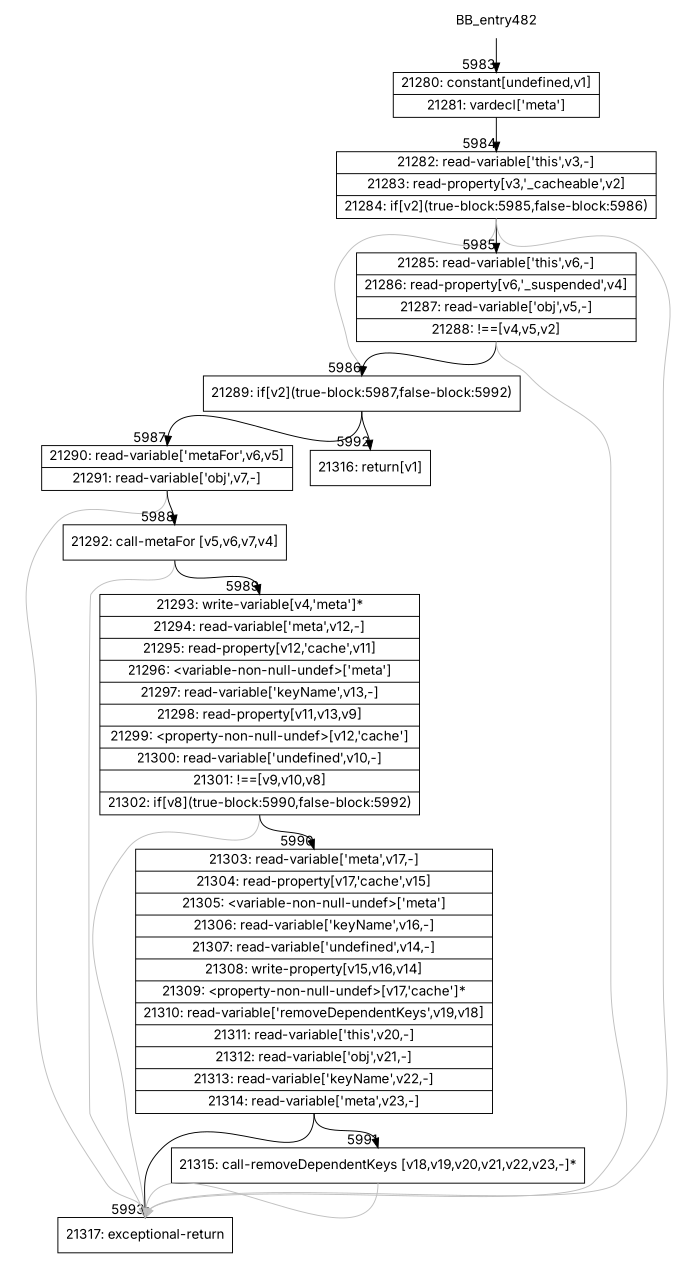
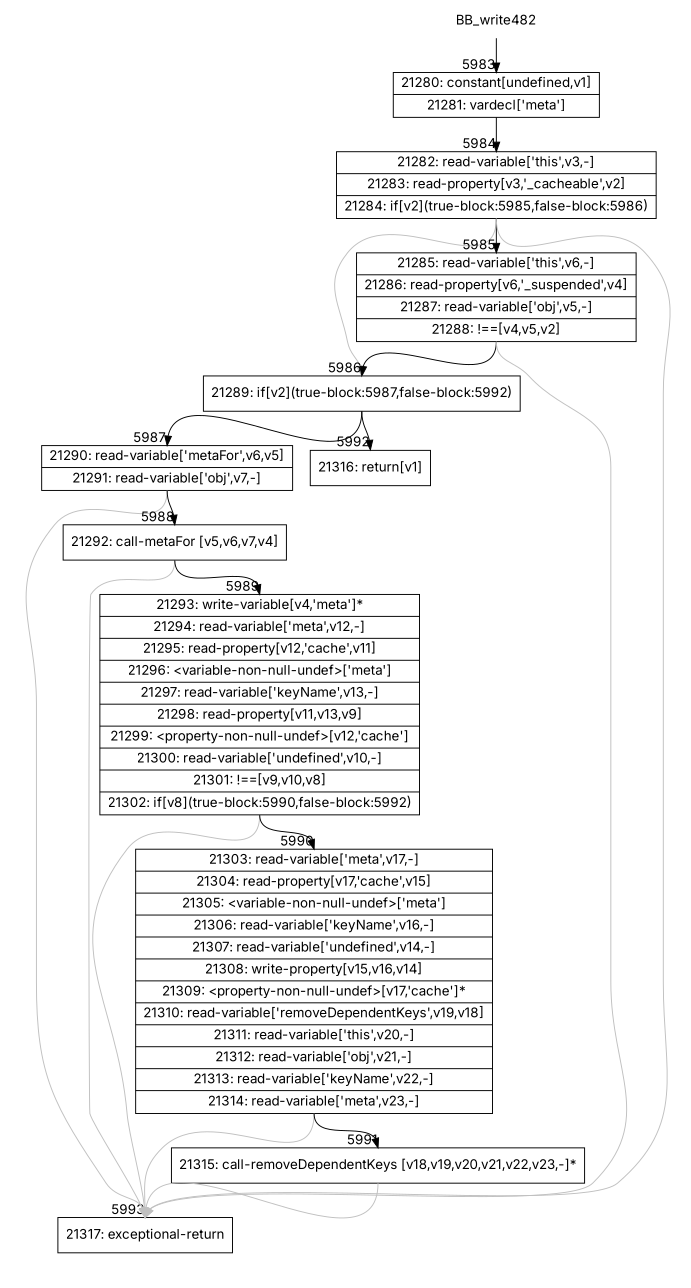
node "BB_entry482": label "BB_entry482" -> "BB_write482"
edge "21303: read-variable['meta',v17,-]" -> "21317: exceptional-return": color black -> gray
